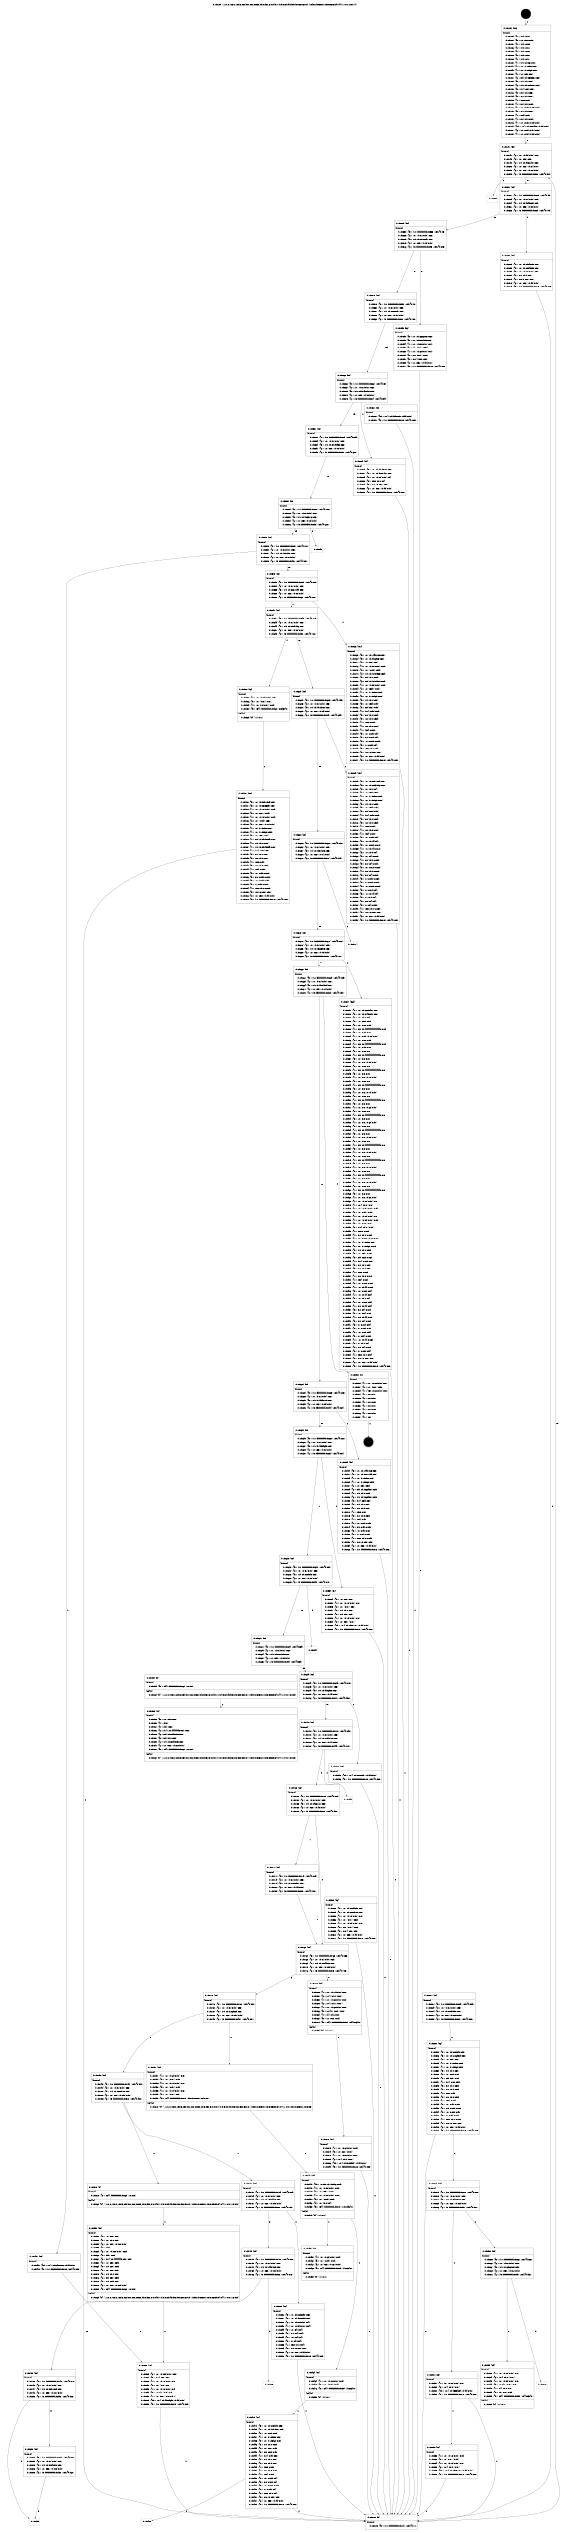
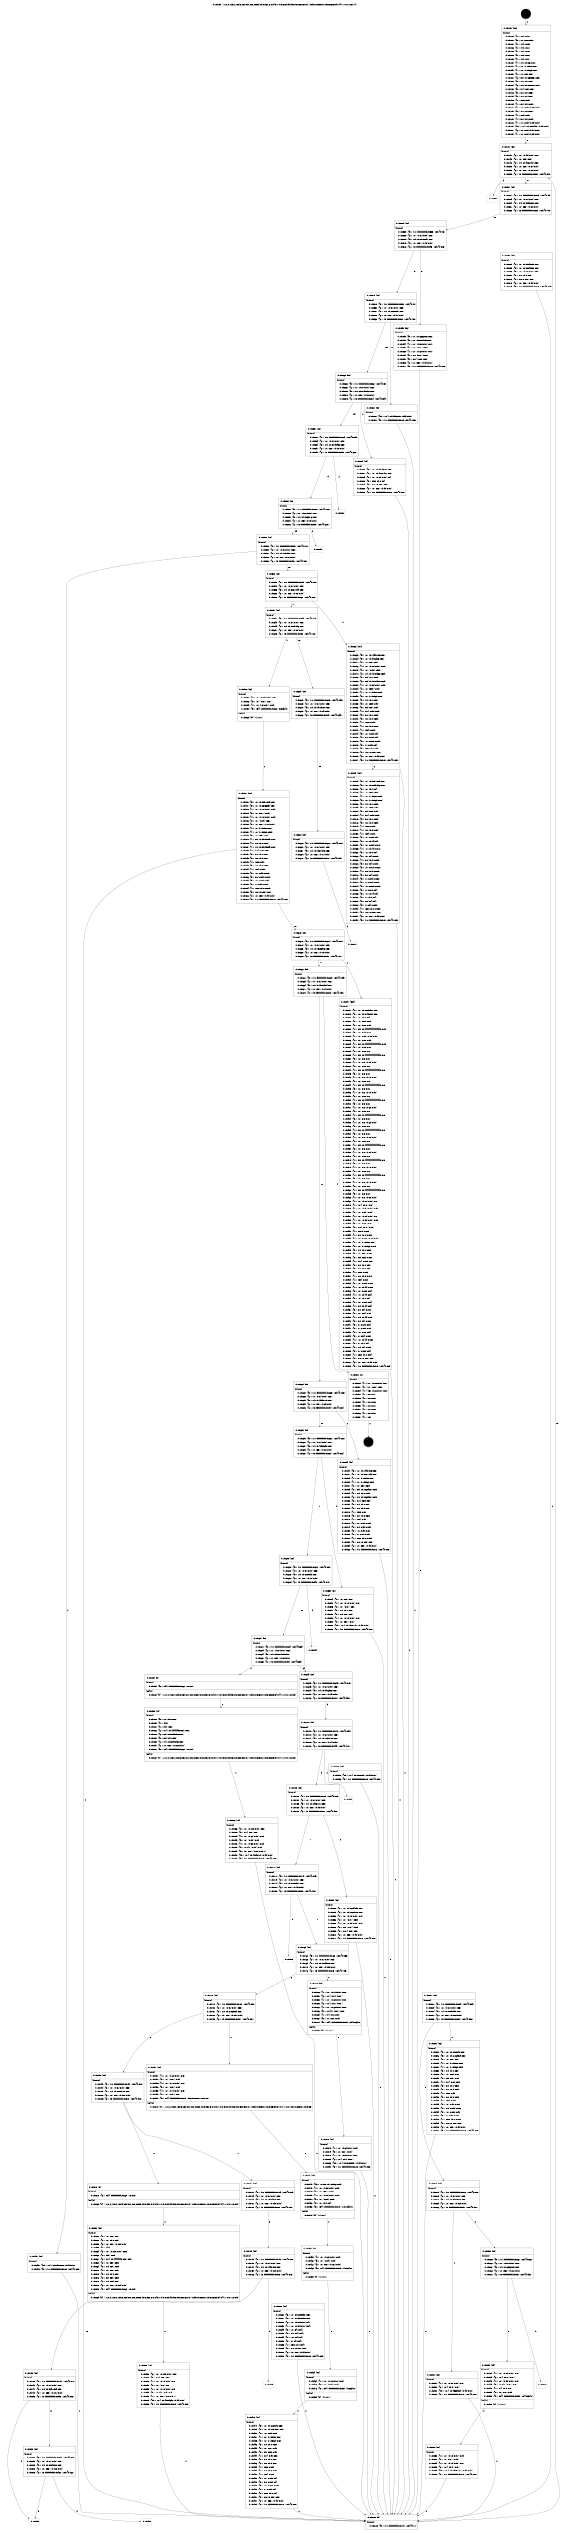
edge "0x401514 [28]" -> "0x401c30 [30]": removed, label "1"
edge "0x40154c [28]" -> "0x401c21 [15]": added, label "1"
node "0x401b0a": added
edge "0x401610 [28]" -> "0x401b19 [137]": now "0x401d6a [114]" -> "0x401b19 [137]"
edge "0x40162c [28]" -> "0x401648 [28]": now "0x401bb2 [111]" -> "0x401648 [28]"
edge "0x4016d4 [28]" -> "0x401cb9 [5]": added, label "1"
edge "0x4016f0 [28]" -> "0x40170c [28]": label " 13" -> " 9"
edge "0x4016f0 [28]" -> "0x401ddc [15]": removed, label "1"
node "0x401ce6 [41]": added
edge "0x401728 [28]" -> "0x401760 [28]": now "0x401728 [28]" -> "0x401e28 [36]"
node "0x402038": added
edge "0x401ed1 [86]" -> "0x401840 [28]": now "0x401824 [28]" -> "0x401840 [28]"
edge "0x4017b4 [28]" -> "0x401882 [53]": removed, label "1"
edge "0x401f40 [29]" -> "0x401f6f [12]": now "0x401f5d [18]" -> "0x401f6f [12]"
edge "0x401fd2 [15]" -> "0x401e85 [42]": now "0x401fd2 [15]" -> "0x40214e [5]"
edge "0x402004 [28]" -> "0x401e08 [32]": now "0x401deb [29]" -> "0x401e08 [32]"
edge "0x401f7b [87]" -> "0x401fe1": now "0x401808 [28]" -> "0x401fe1"
